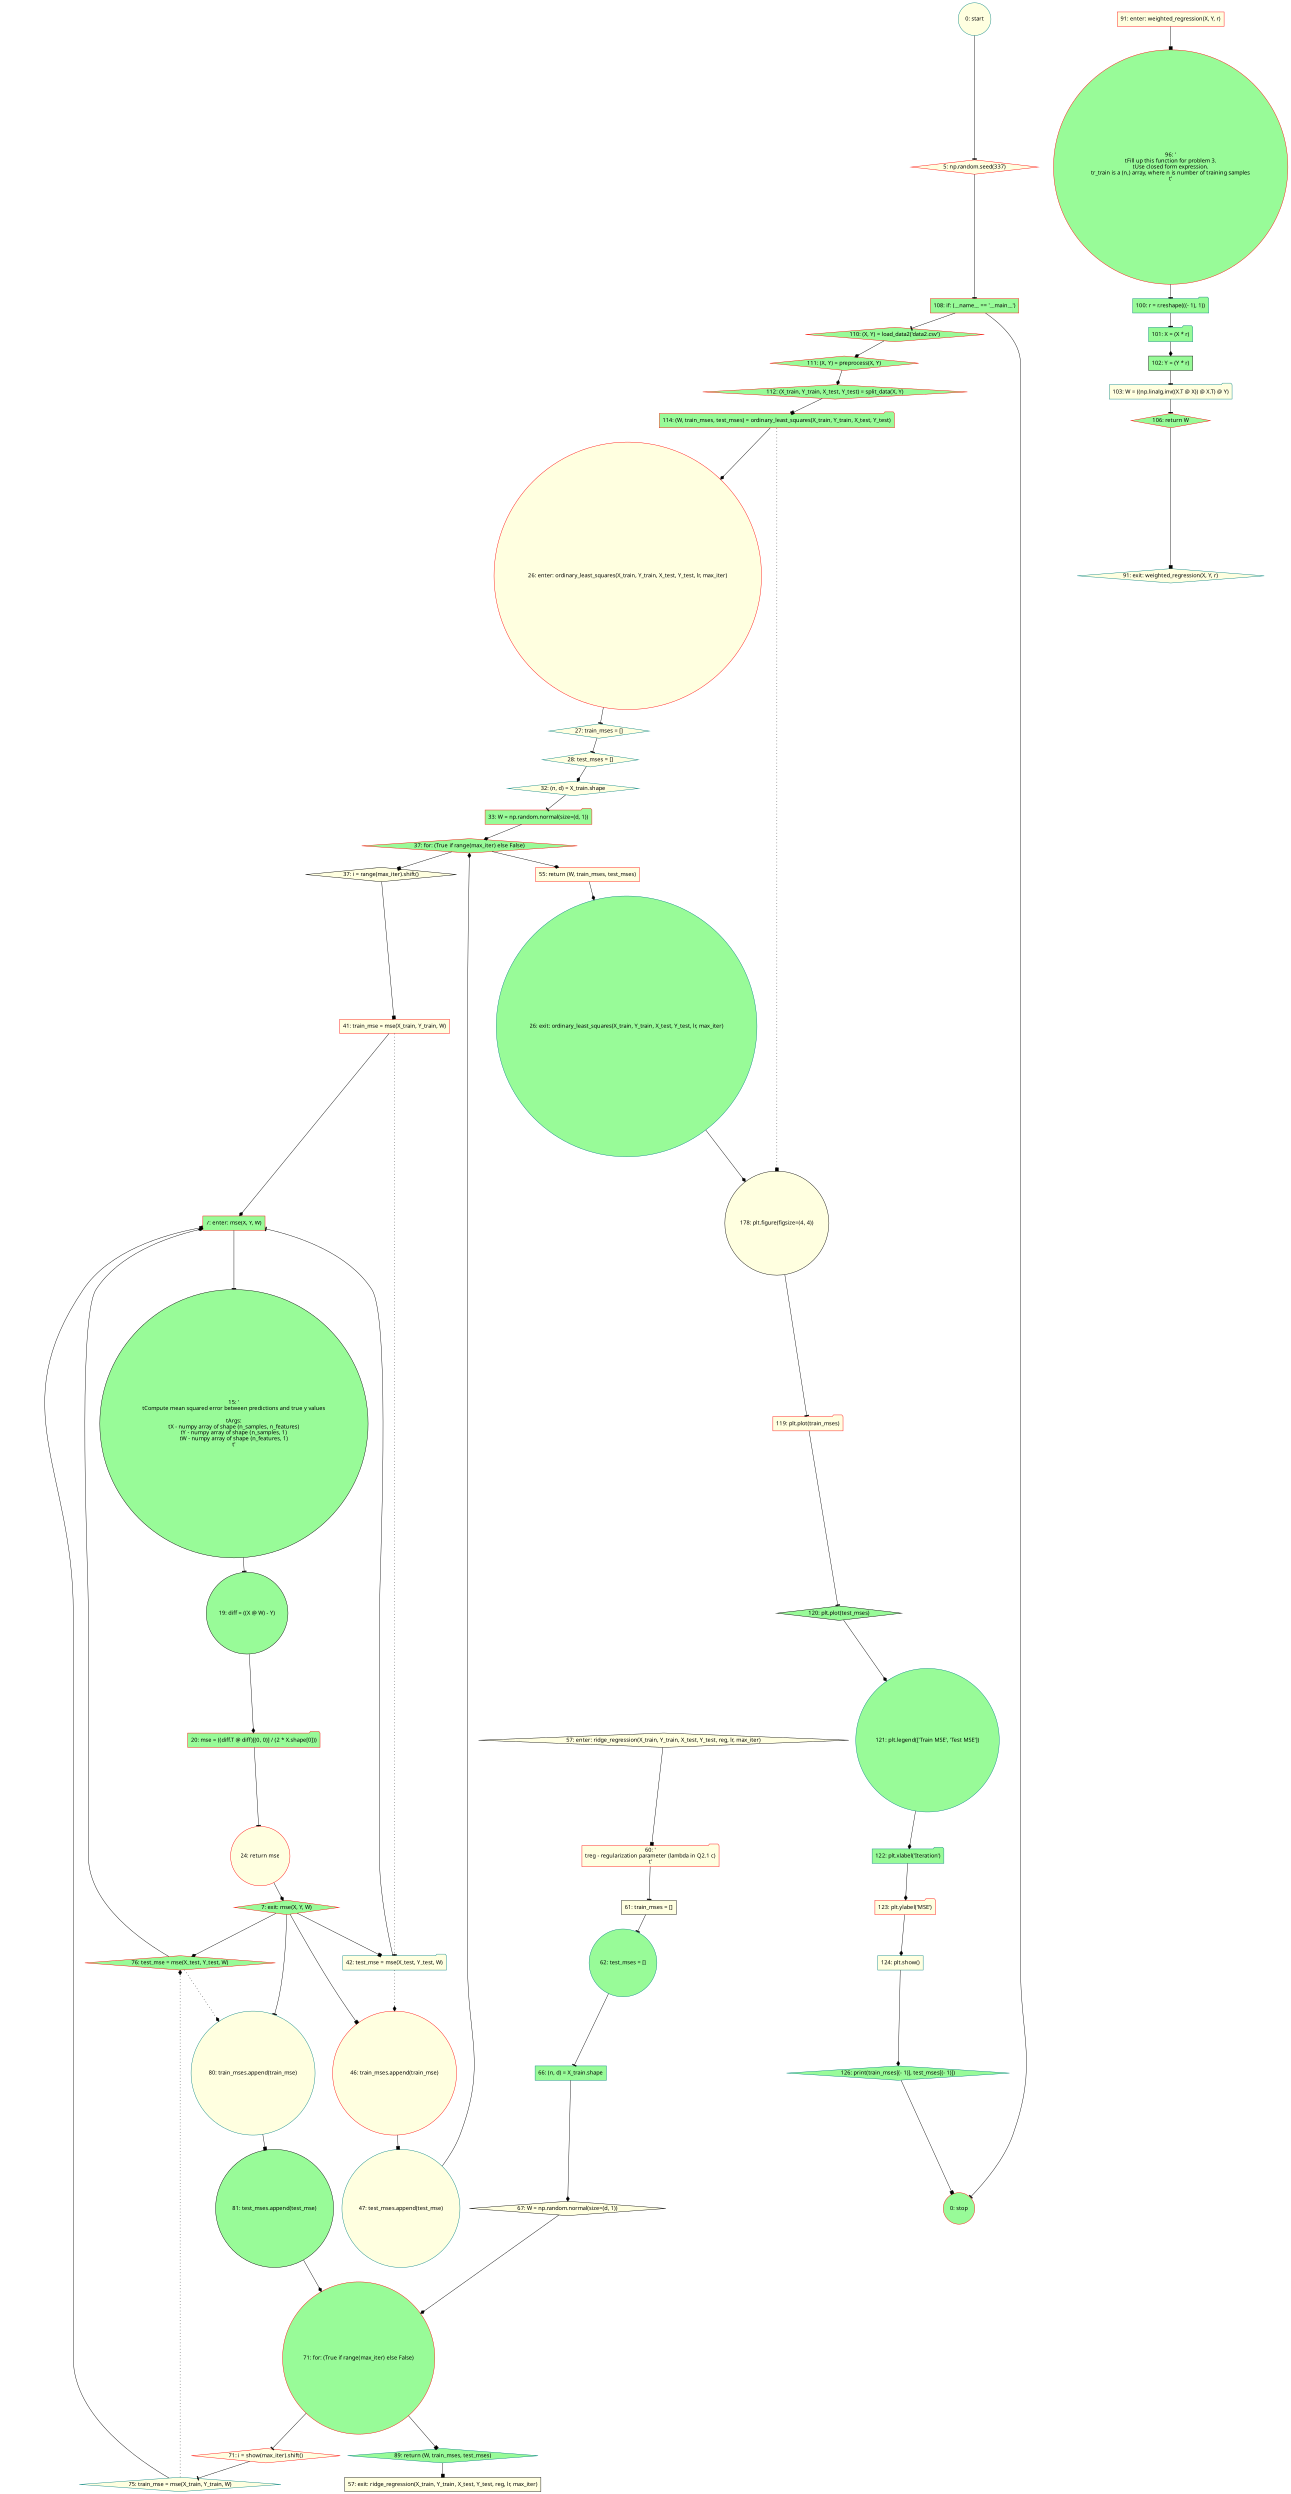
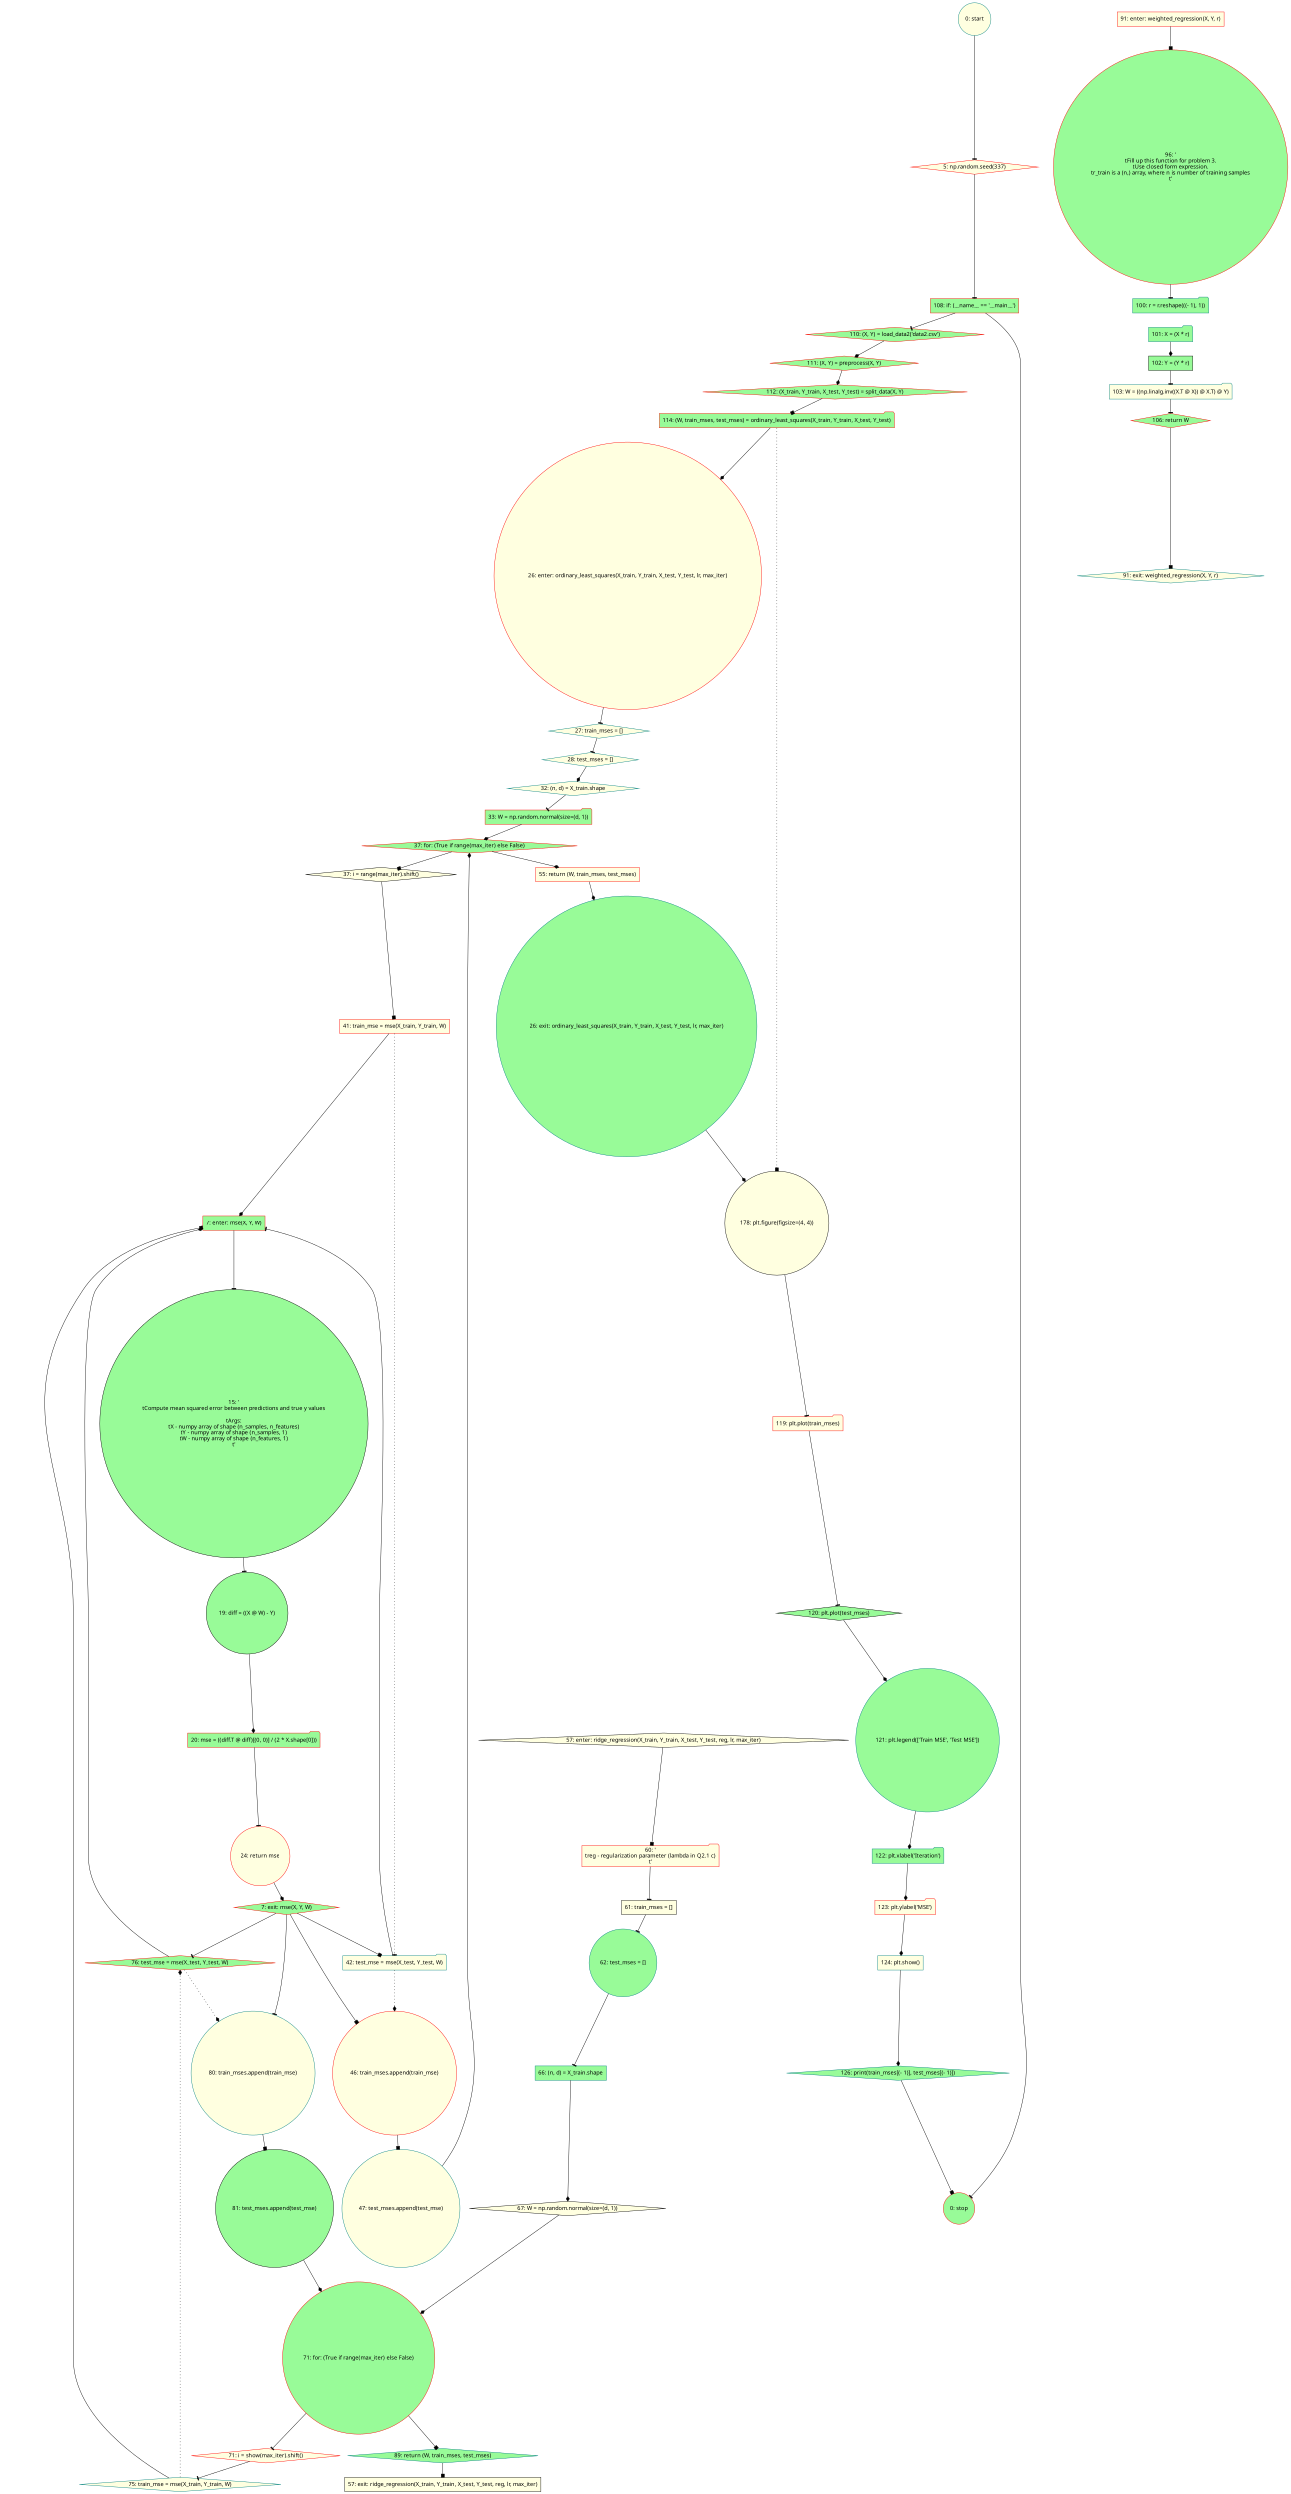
edge "100: r = r.reshape(((- 1), 1))" -> "101: X = (X * r)": removed
edge "7: exit: mse(X, Y, W)" -> "76: test_mse = mse(X_test, Y_test, W)": arrowhead diamond -> tee
